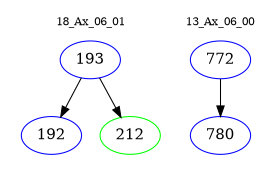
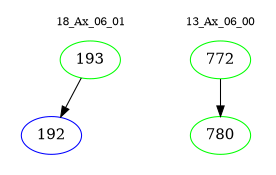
node "193": color blue -> green
node "772": color blue -> green
node "212": removed
node "780": color blue -> green
